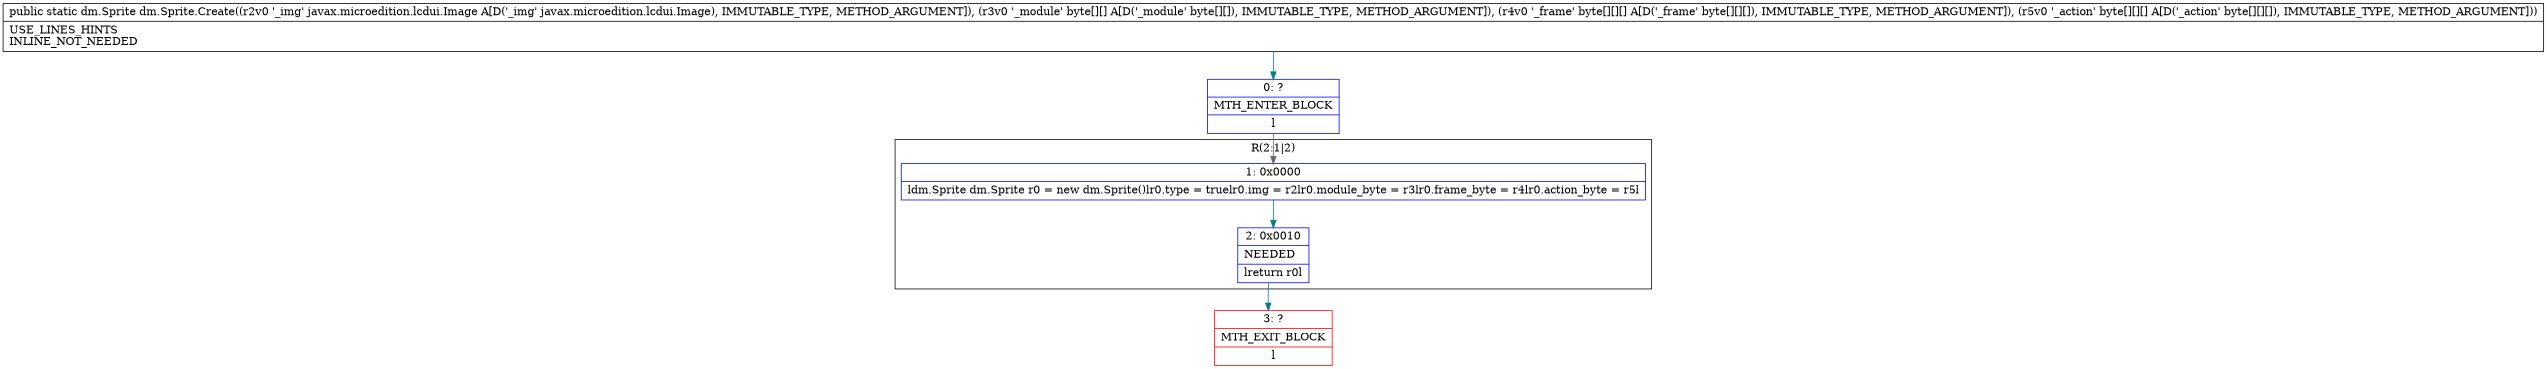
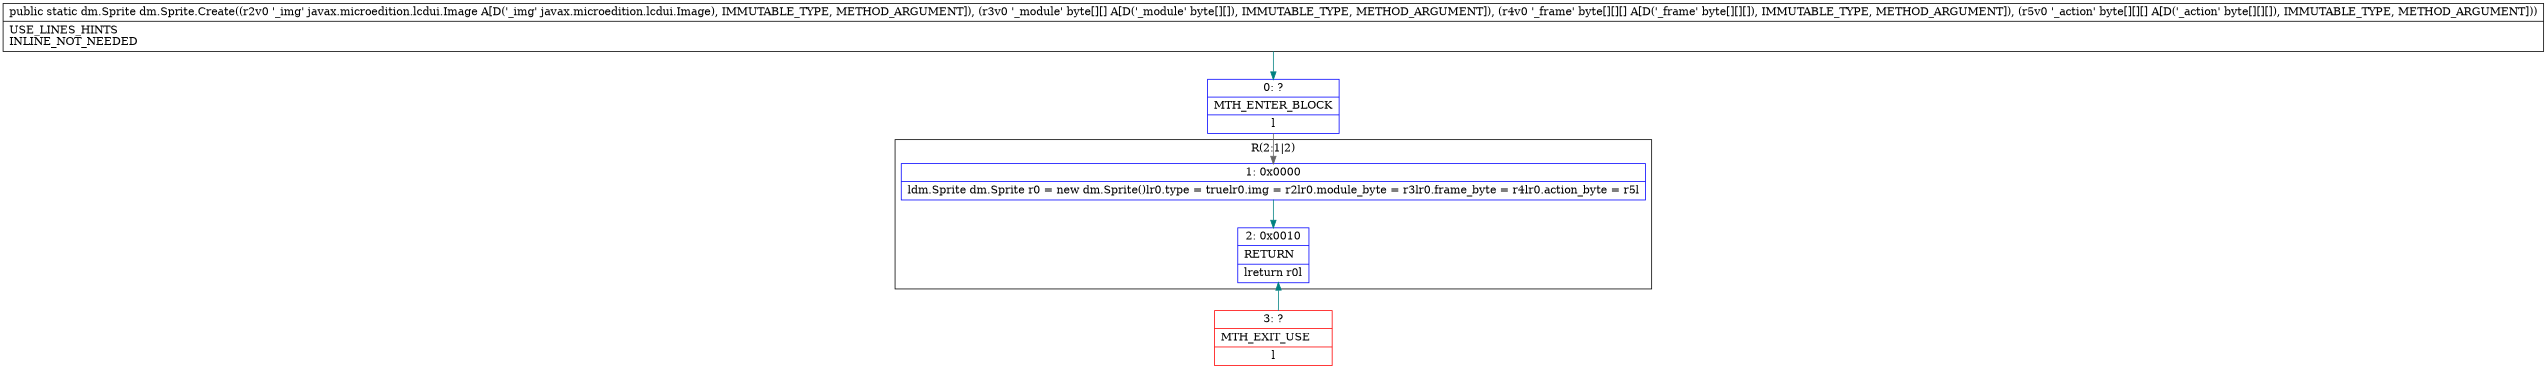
node "2: 0x0010": text "NEEDED" -> "RETURN"
edge "2: 0x0010" -> "3: ?": reversed
node "3: ?": text "MTH_EXIT_BLOCK" -> "MTH_EXIT_USE"
